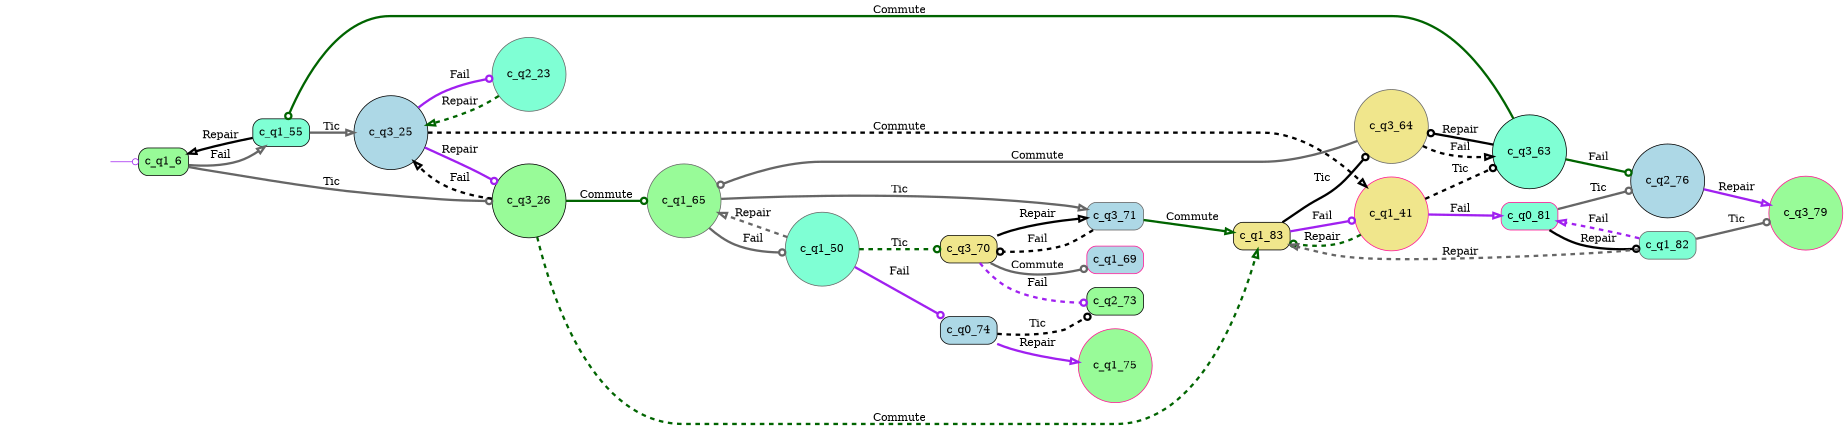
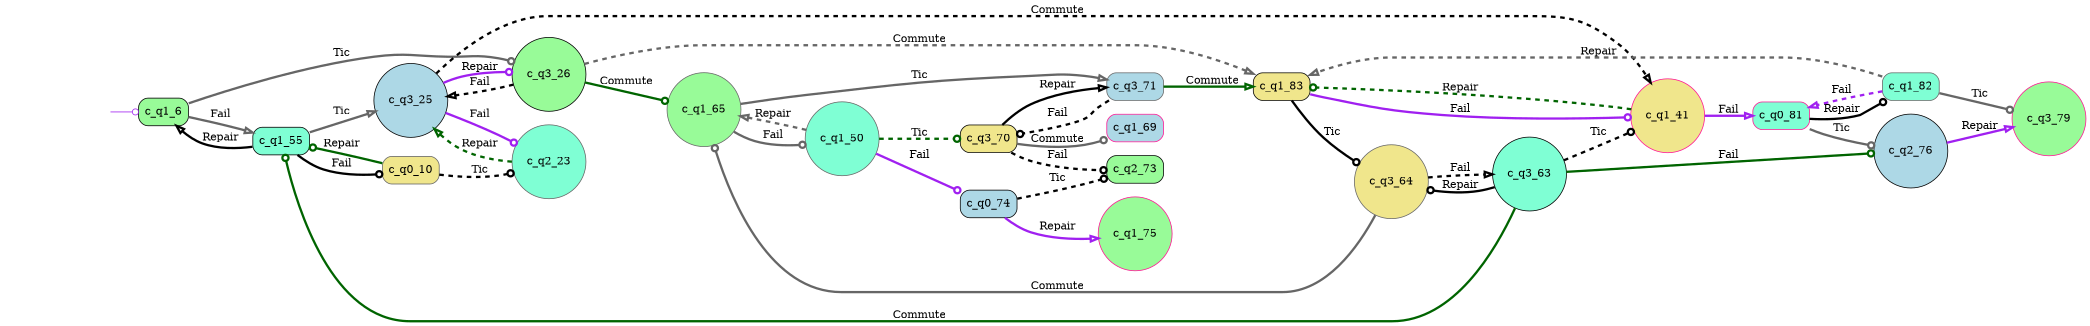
node "c_q0_10": added
edge "c_q1_41" -> "c_q3_63": reversed
edge "c_q3_70" -> "c_q2_73": color purple -> black
edge "c_q3_26" -> "c_q1_83": color darkgreen -> gray40
